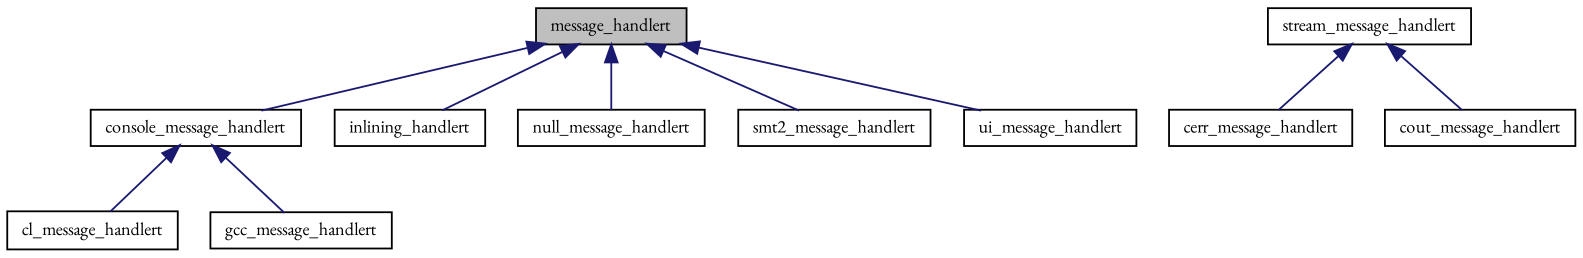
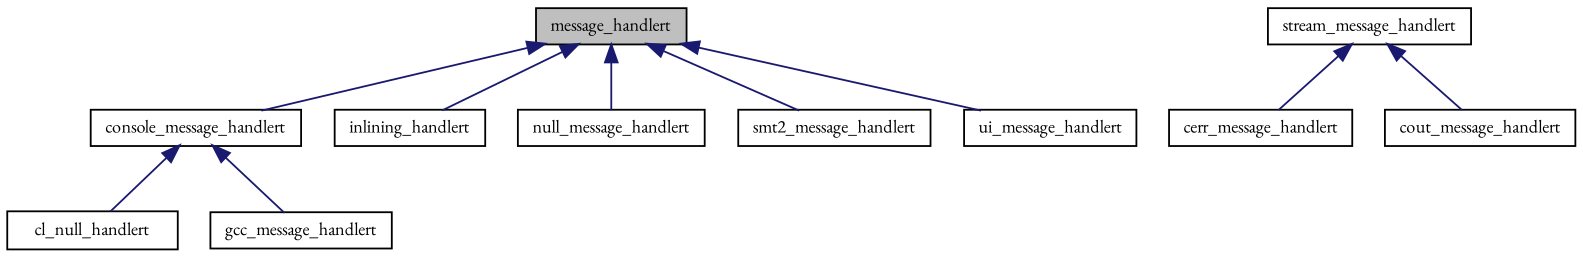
node "cl_message_handlert": label "cl_message_handlert" -> "cl_null_handlert"
